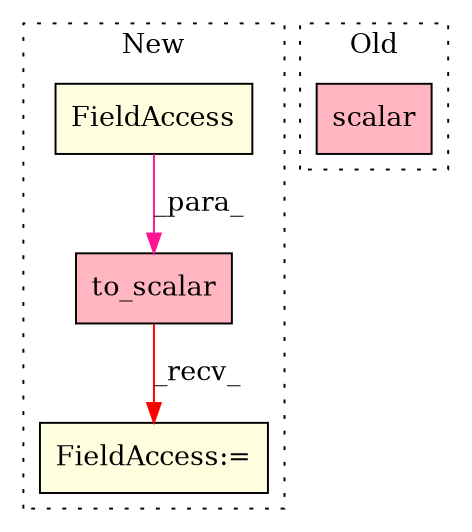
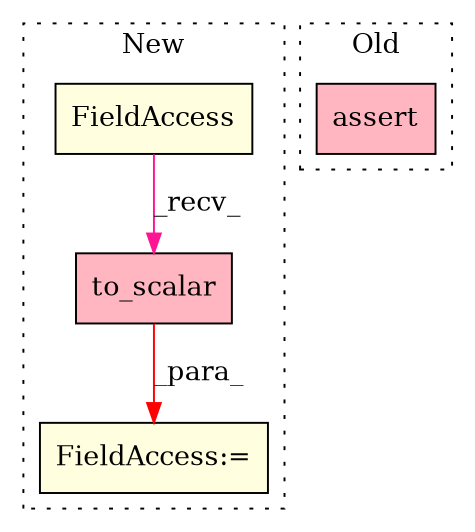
node "scalar": label "scalar" -> "assert"
edge "FieldAccess" -> "to_scalar": label "_para_" -> "_recv_"
edge "to_scalar" -> "FieldAccess:=": label "_recv_" -> "_para_"
